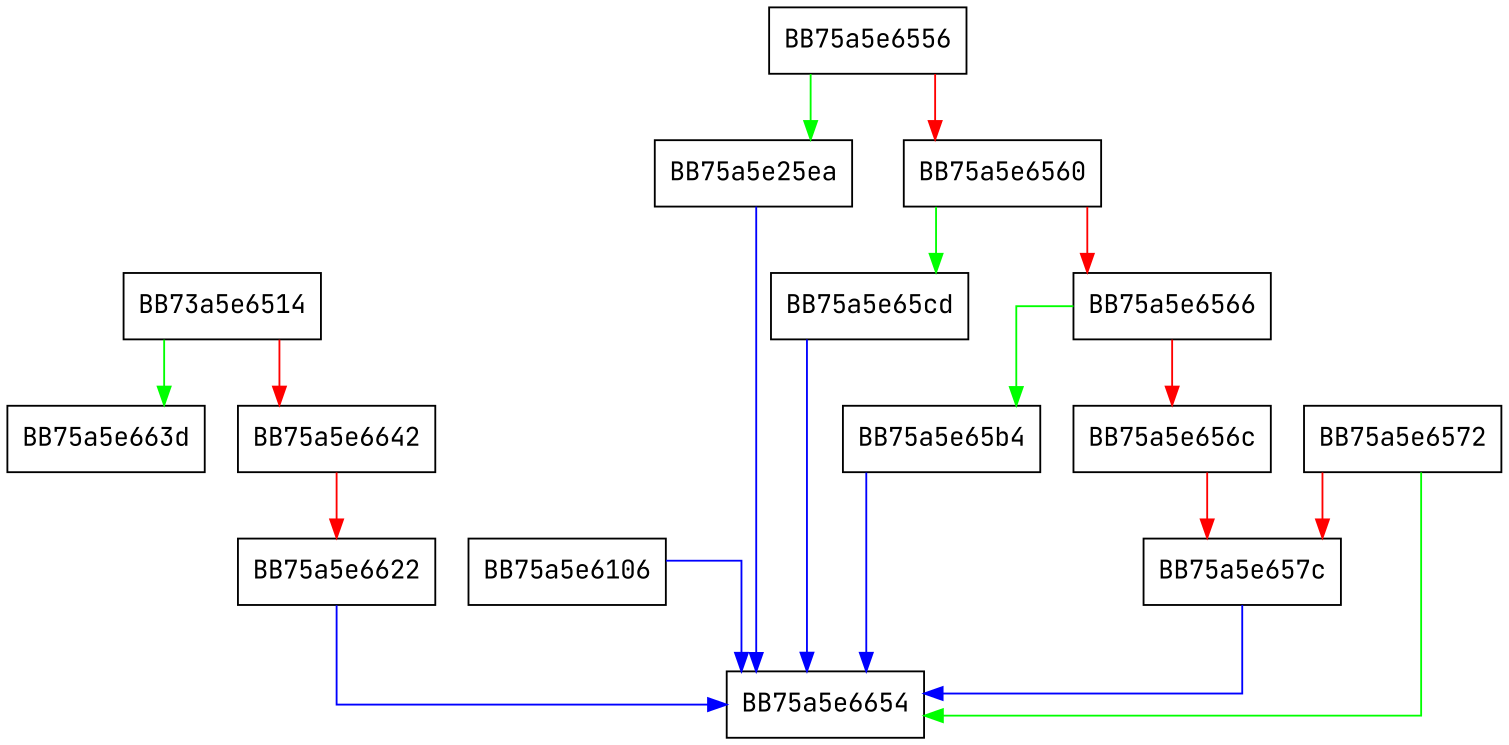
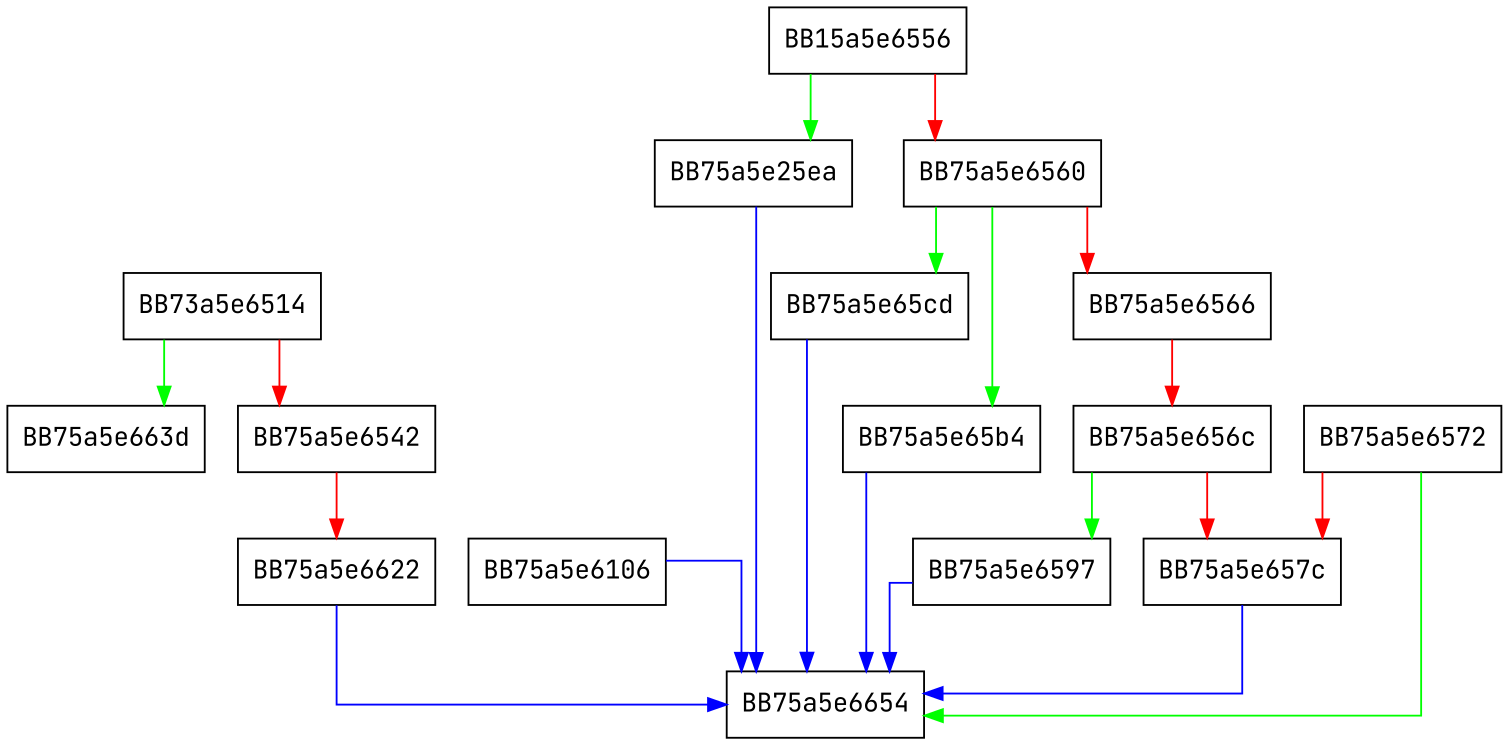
node "BB75a5e6556": label "BB75a5e6556" -> "BB15a5e6556"
edge "BB75a5e6566" -> "BB75a5e65b4": now "BB75a5e6560" -> "BB75a5e65b4"
node "BB75a5e6642": label "BB75a5e6642" -> "BB75a5e6542"
node "BB75a5e6597": added
